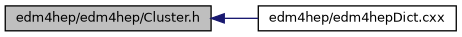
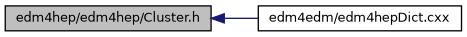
node "edm4hep/edm4hepDict.cxx": label "edm4hep/edm4hepDict.cxx" -> "edm4edm/edm4hepDict.cxx"
